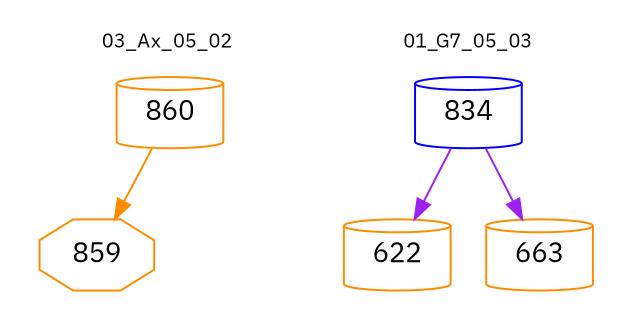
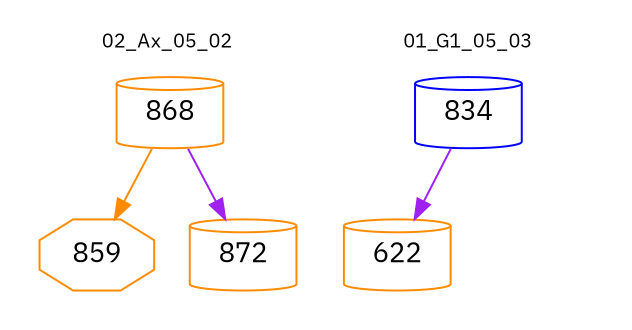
cluster "03_Ax_05_02": label "03_Ax_05_02" -> "02_Ax_05_02"
cluster "01_G7_05_03": label "01_G7_05_03" -> "01_G1_05_03"
node "860": label "860" -> "868"
node "872": added
node "663": removed
